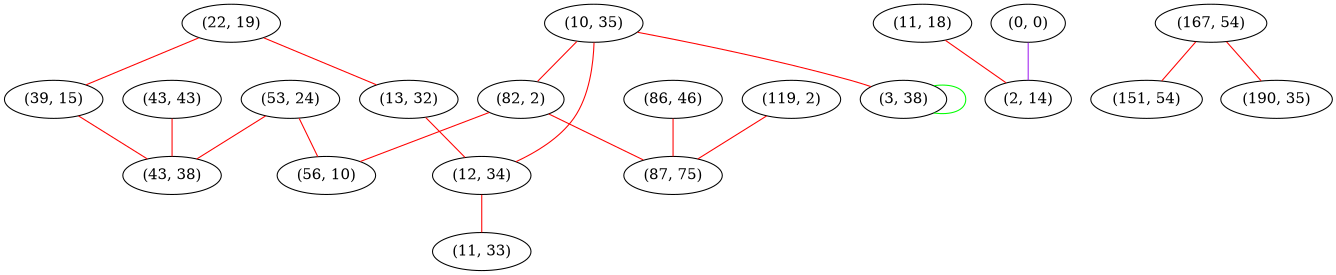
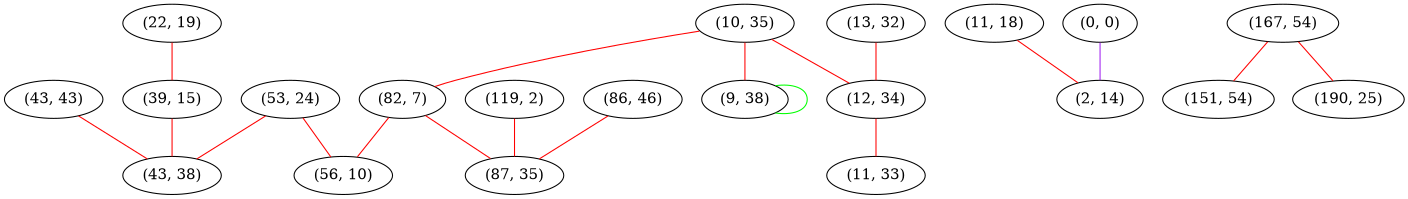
edge "(22, 19)" -- "(13, 32)": removed
node "(82, 2)": label "(82, 2)" -> "(82, 7)"
node "(3, 38)": label "(3, 38)" -> "(9, 38)"
node "(190, 35)": label "(190, 35)" -> "(190, 25)"
node "(87, 75)": label "(87, 75)" -> "(87, 35)"
